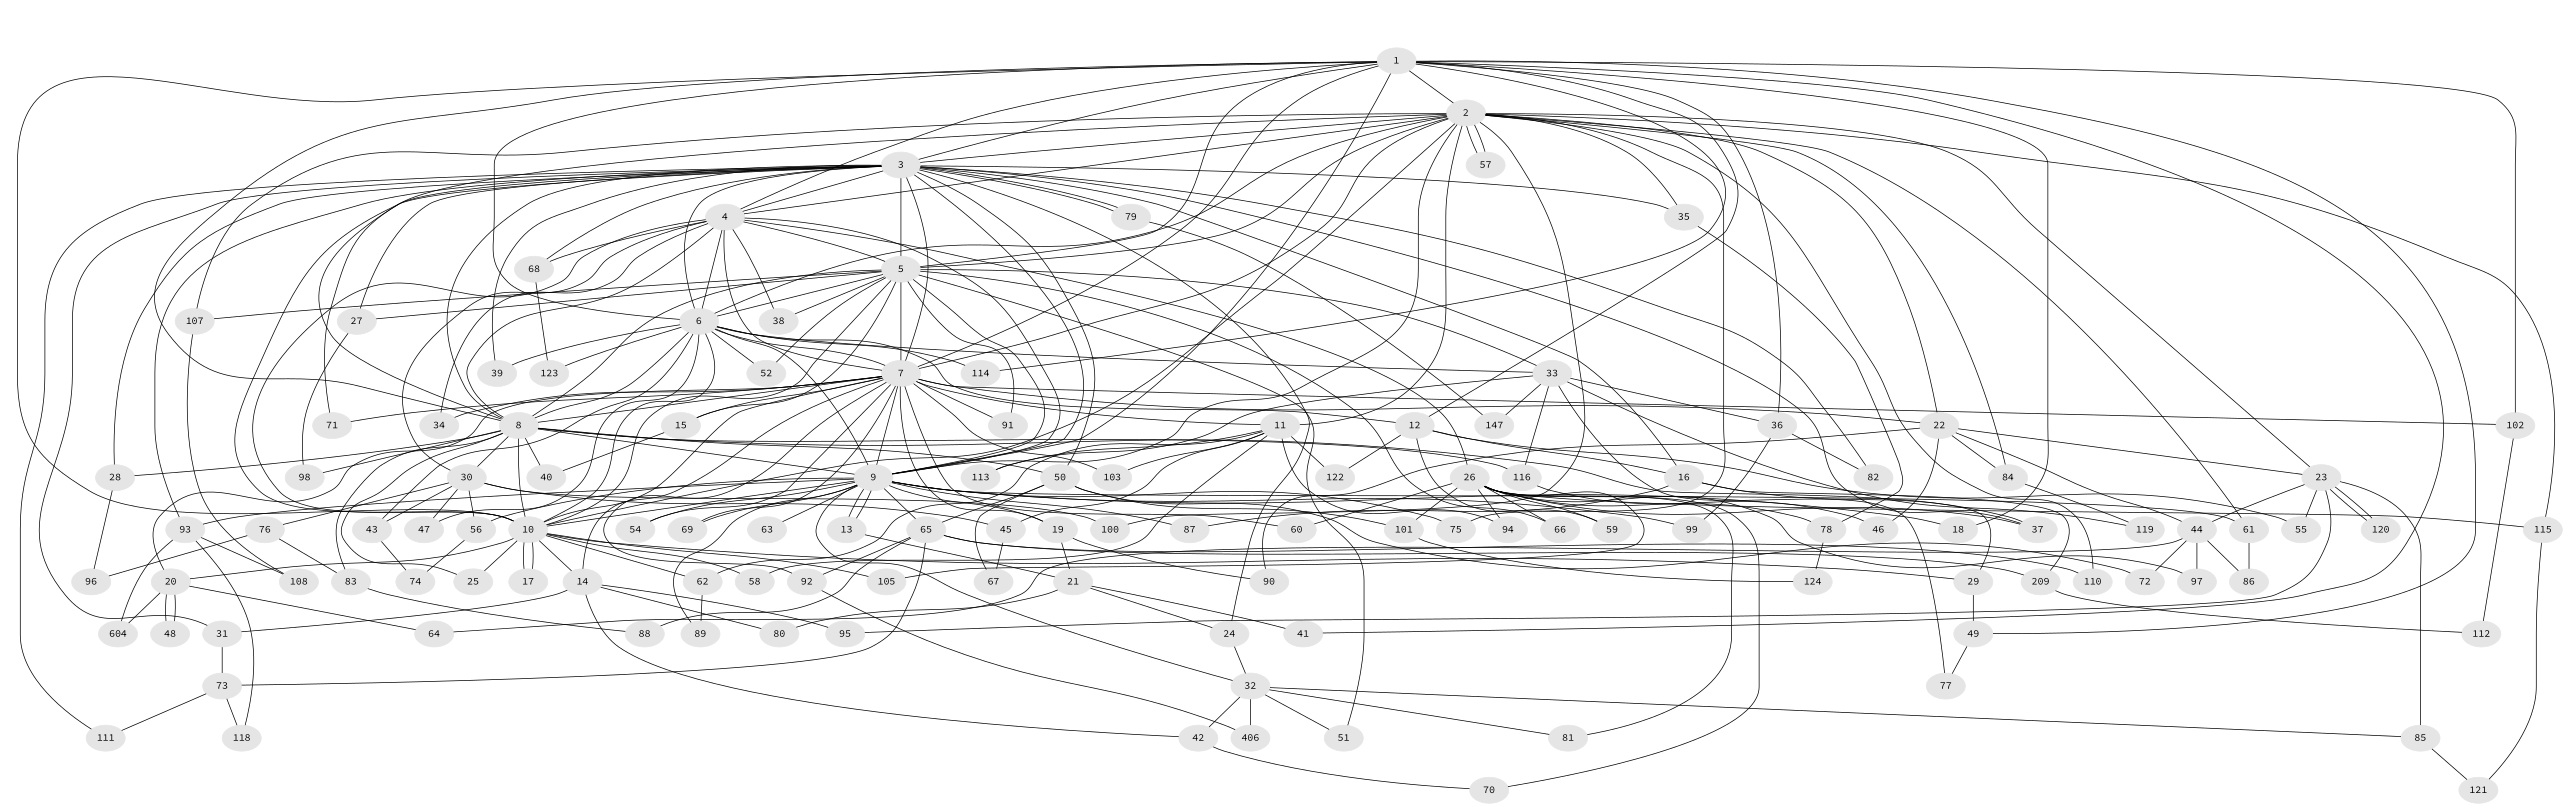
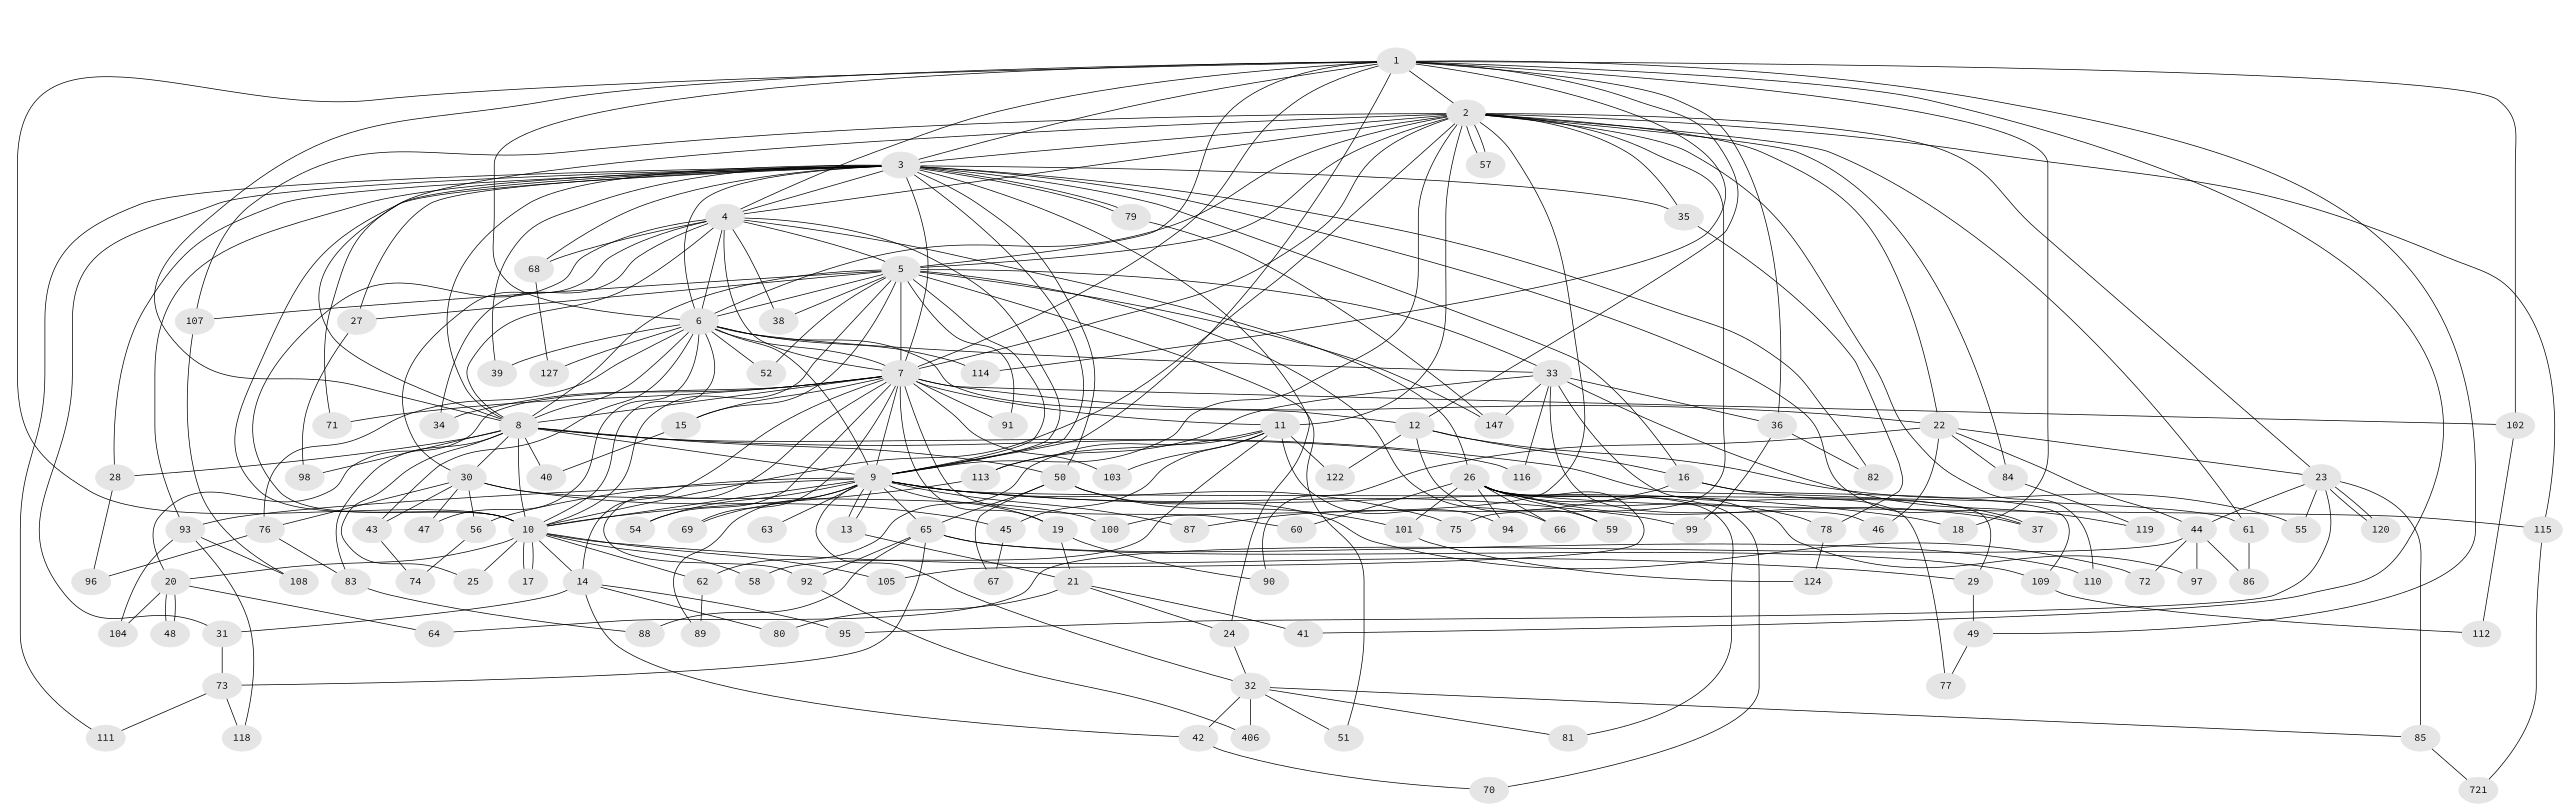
edge "3" -- "5": now "147" -- "5"
node "123": label "123" -> "127"
edge "6" -- "76": added
edge "7" -- "10": now "113" -- "10"
edge "116" -- "46": now "33" -- "46"
node "209": label "209" -> "109"
node "604": label "604" -> "104"
node "121": label "121" -> "721"
